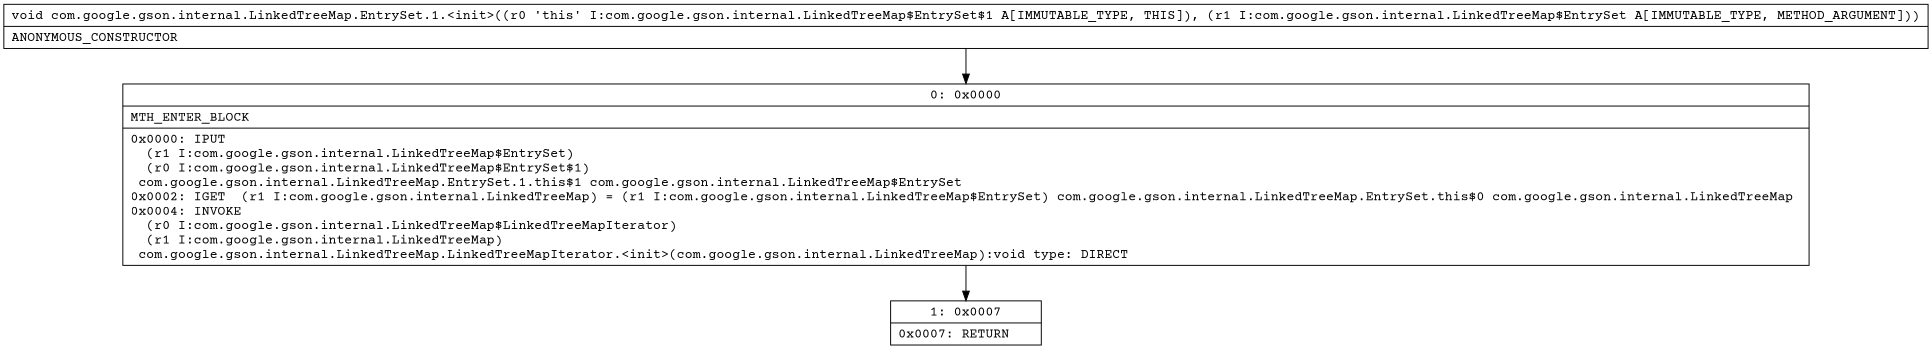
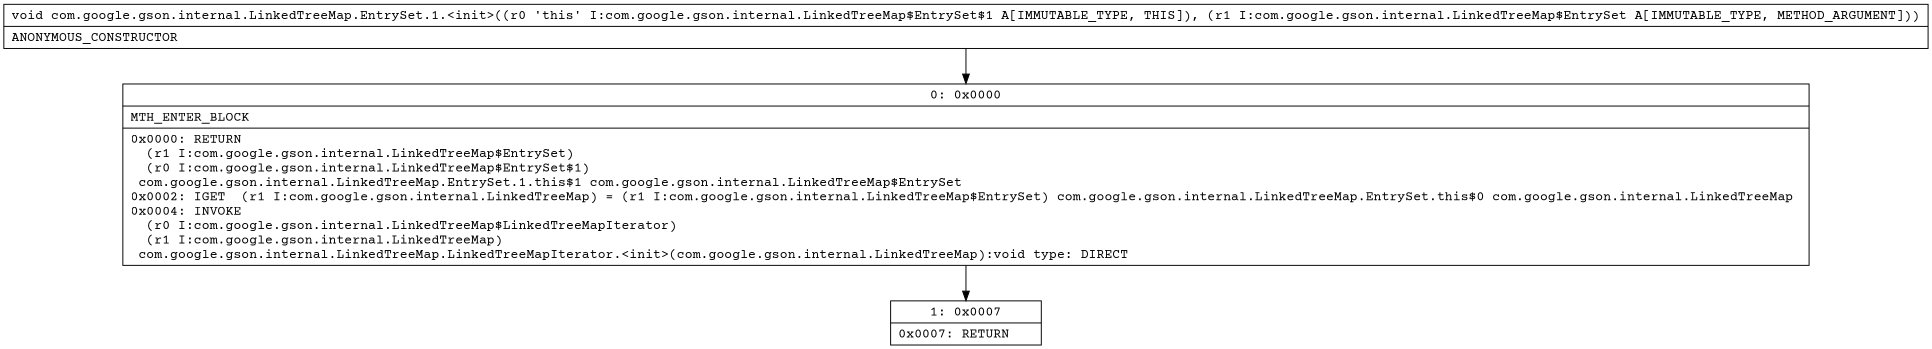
node "0: 0x0000": text "0x0000: IPUT" -> "0x0000: RETURN"
